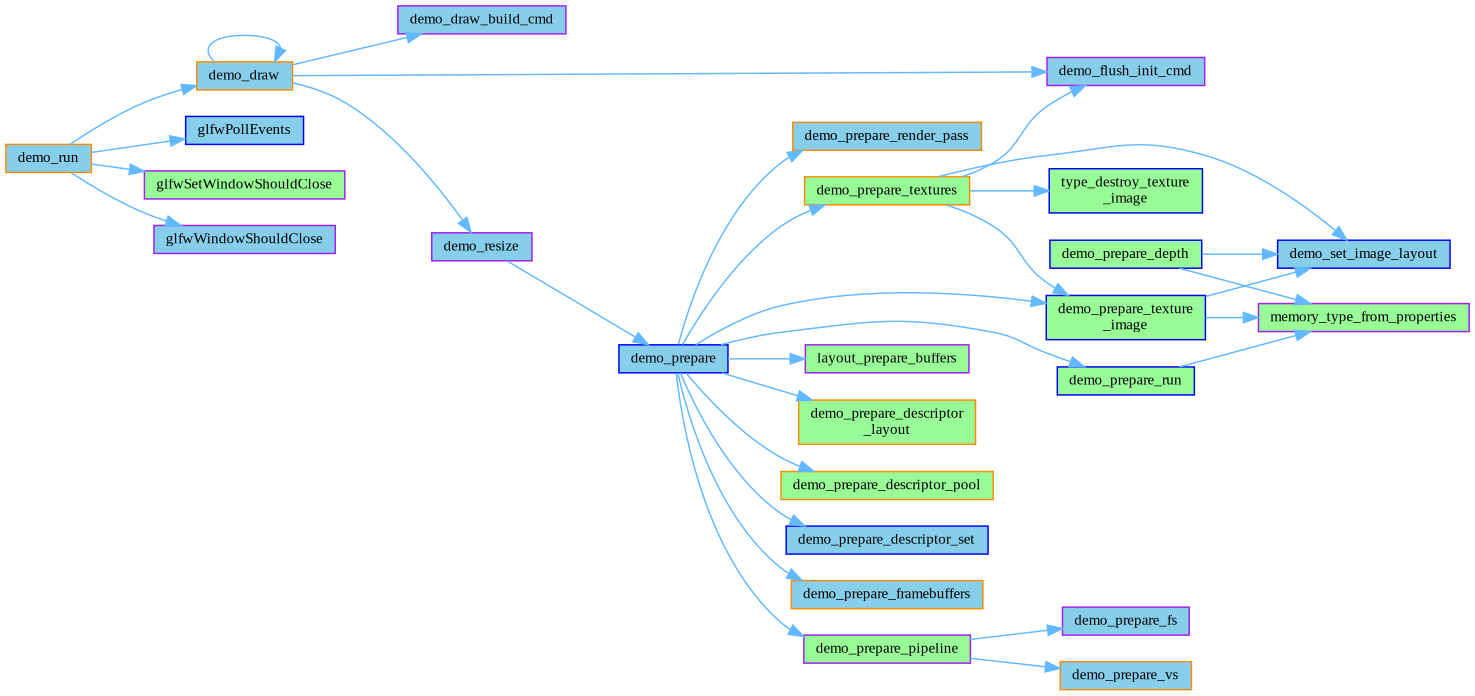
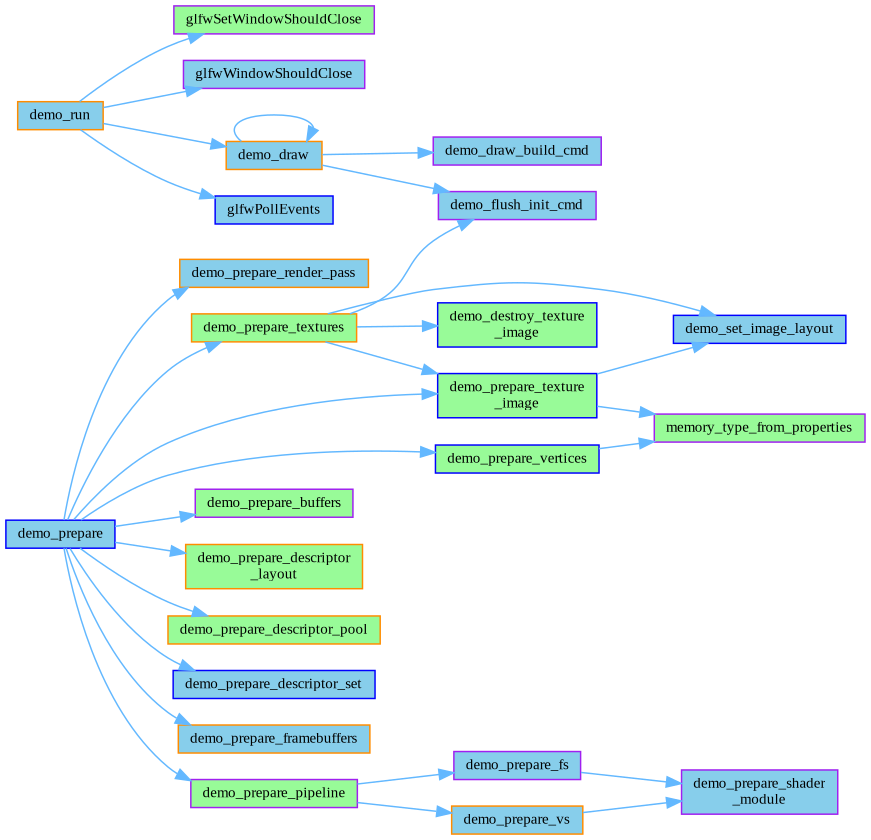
node "type_destroy_texture _image": label "type_destroy_texture _image" -> "demo_destroy_texture _image"
node "demo_resize": removed
node "demo_prepare_depth": removed
node "layout_prepare_buffers": label "layout_prepare_buffers" -> "demo_prepare_buffers"
node "demo_prepare_run": label "demo_prepare_run" -> "demo_prepare_vertices"
node "demo_prepare_shader _module": added
